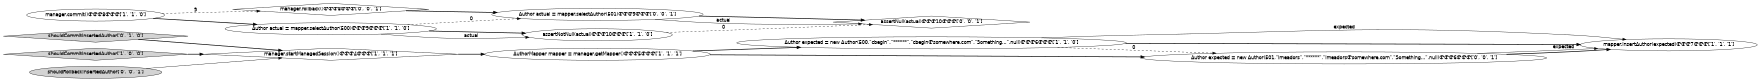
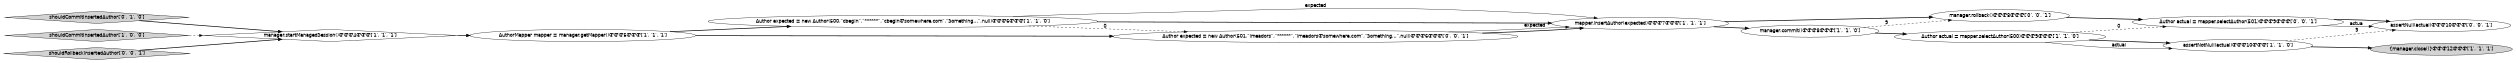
node "manager.rollback()@@@8@@@['0', '0', '1']": shape diamond -> ellipse
edge "mapper.insertAuthor(expected)@@@7@@@['1', '1', '1']" -> "manager.rollback()@@@8@@@['0', '0', '1']": added
node "assertNull(actual)@@@10@@@['0', '0', '1']": shape diamond -> ellipse
edge "mapper.insertAuthor(expected)@@@7@@@['1', '1', '1']" -> "manager.commit()@@@8@@@['1', '1', '0']": added
edge "assertNotNull(actual)@@@10@@@['1', '1', '0']" -> "assertNull(actual)@@@10@@@['0', '0', '1']": label "0" -> "9"
node "{manager.close()}@@@12@@@['1', '1', '1']": added
edge "shouldCommitInsertedAuthor['1', '0', '0']" -> "manager.startManagedSession()@@@4@@@['1', '1', '1']": style bold -> dashed
edge "shouldRollbackInsertedAuthor['0', '0', '1']" -> "manager.startManagedSession()@@@4@@@['1', '1', '1']": style solid -> bold
node "shouldRollbackInsertedAuthor['0', '0', '1']": shape ellipse -> diamond
